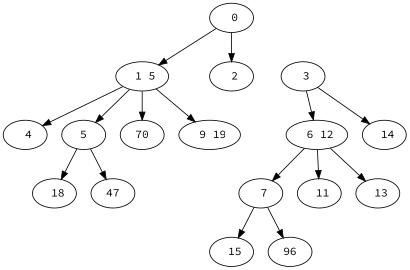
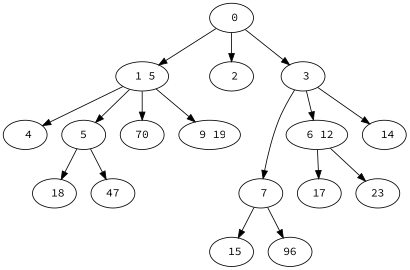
edge "0" -> "3": added
edge "6 12" -> "7": now "3" -> "7"
node "11": label "11" -> "17"
node "13": label "13" -> "23"
